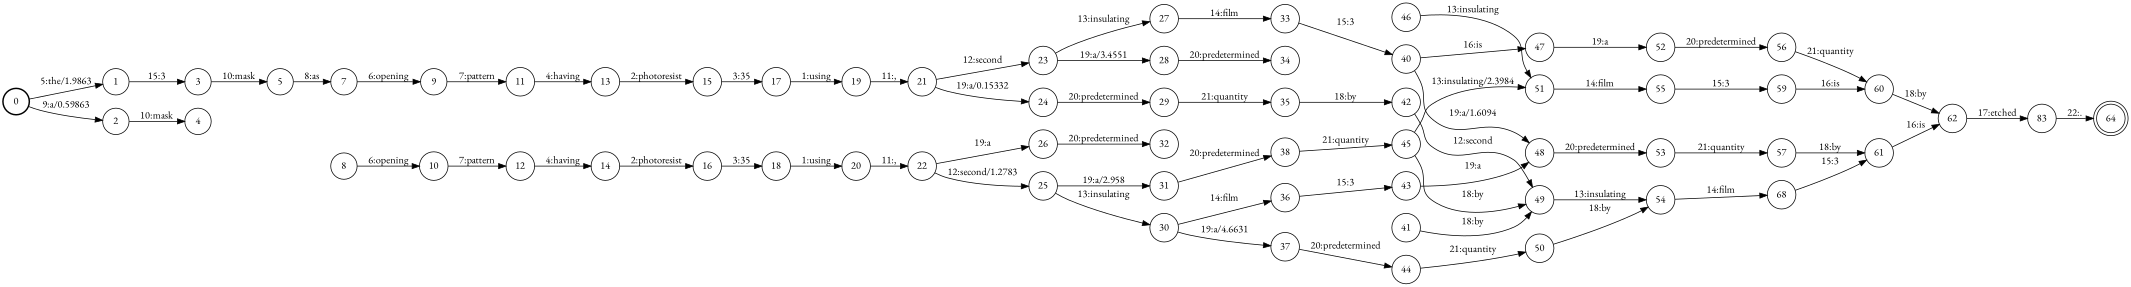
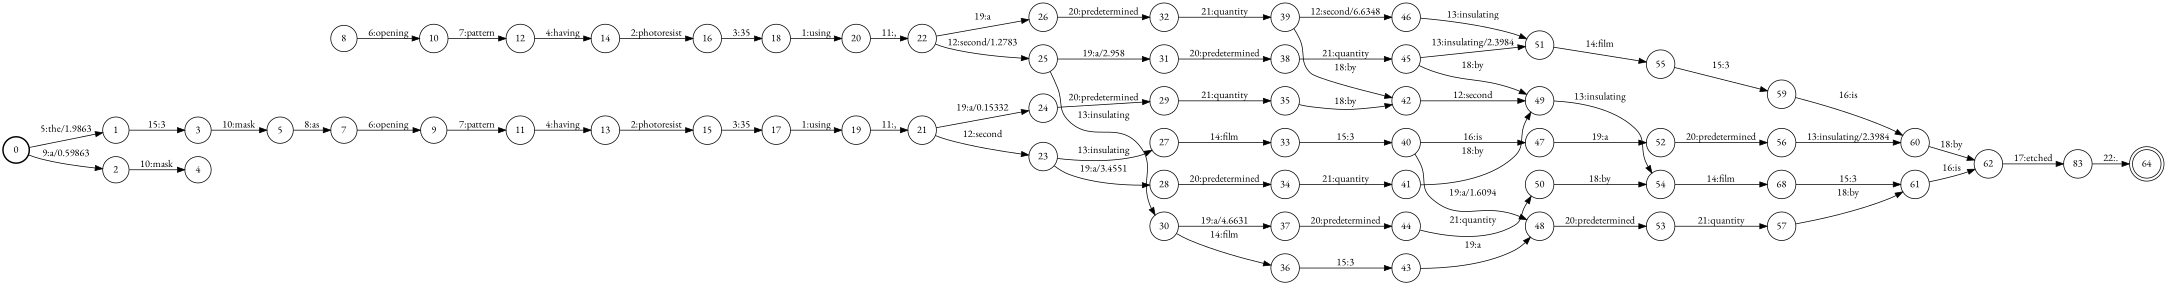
node "39": added
edge "56" -> "60": label "21:quantity" -> "13:insulating/2.3984"
edge "34" -> "41": added, label "21:quantity"
